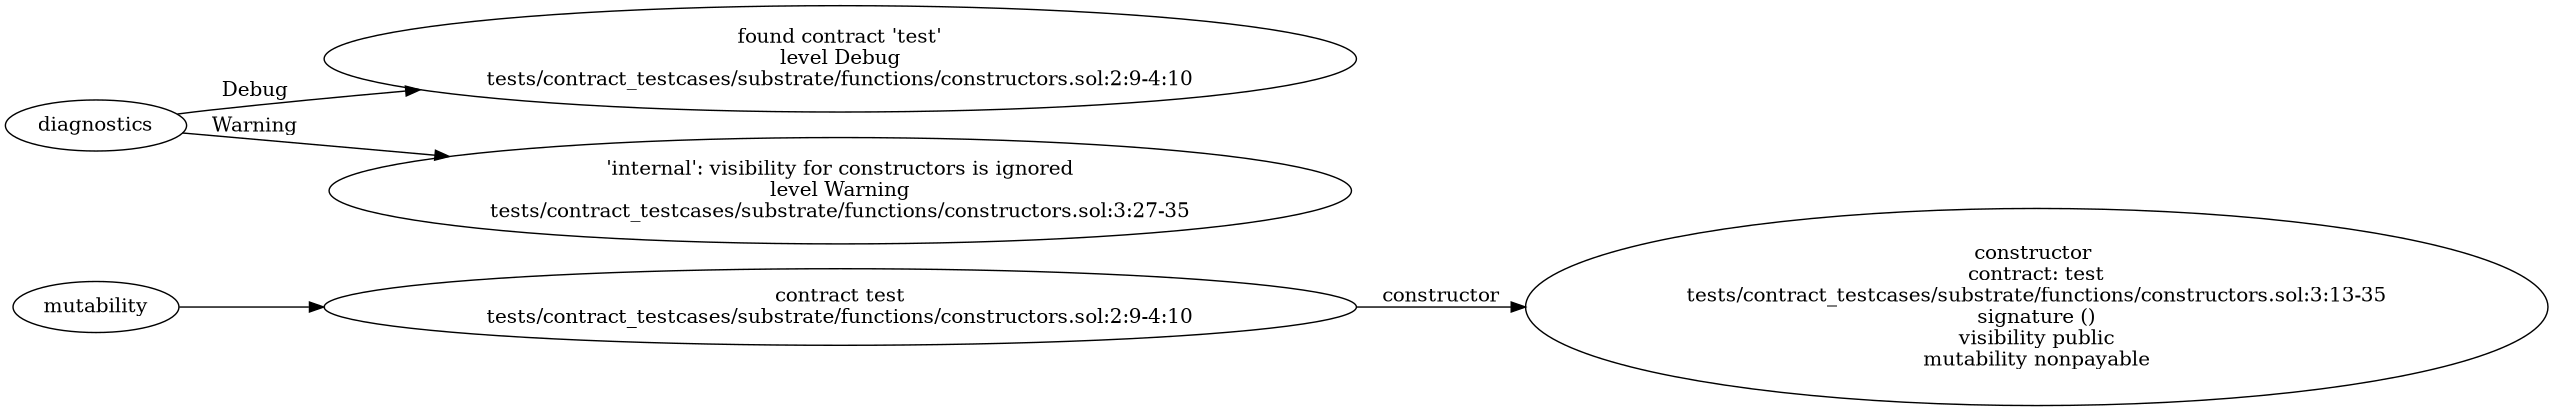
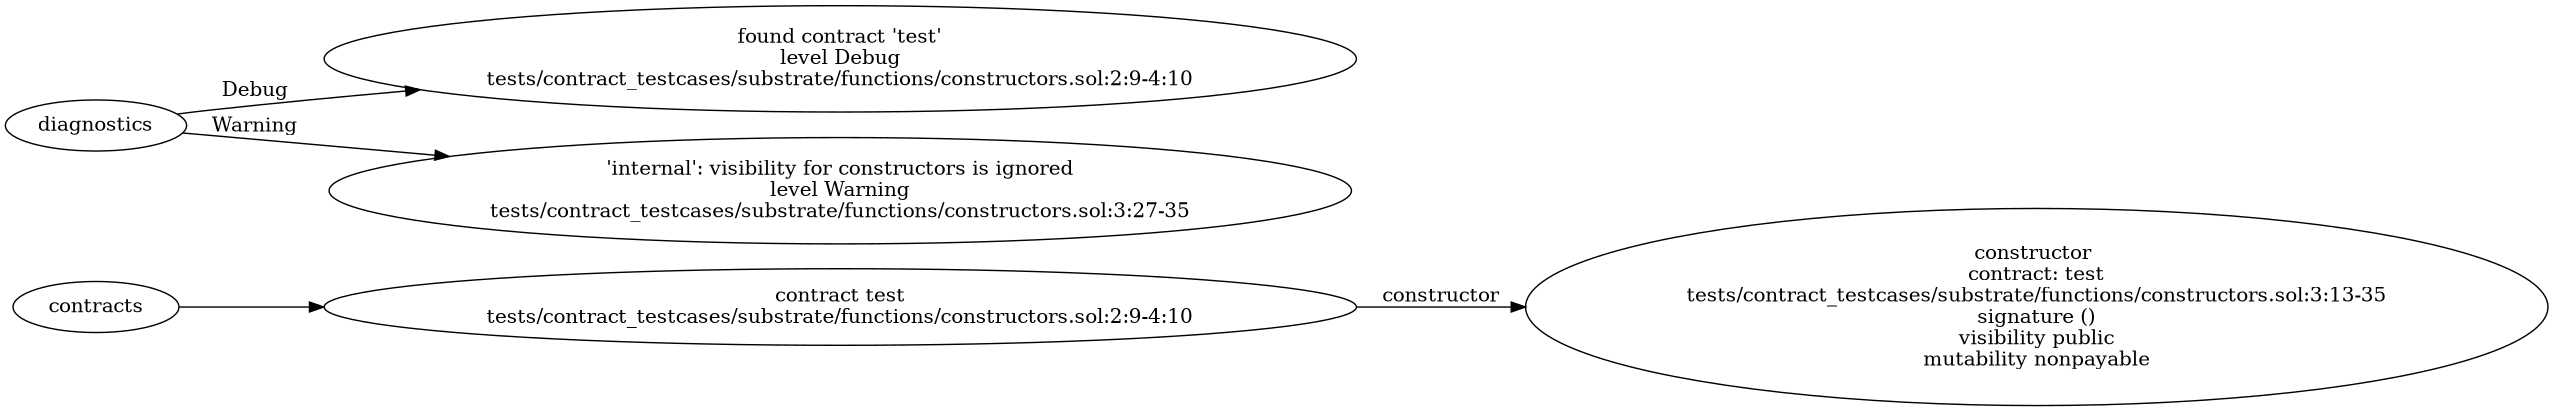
node "mutability": label "mutability" -> "contracts"
